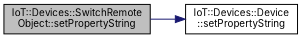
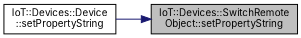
edge "IoT::Devices::SwitchRemote Object::setPropertyString" -> "IoT::Devices::Device ::setPropertyString": reversed
